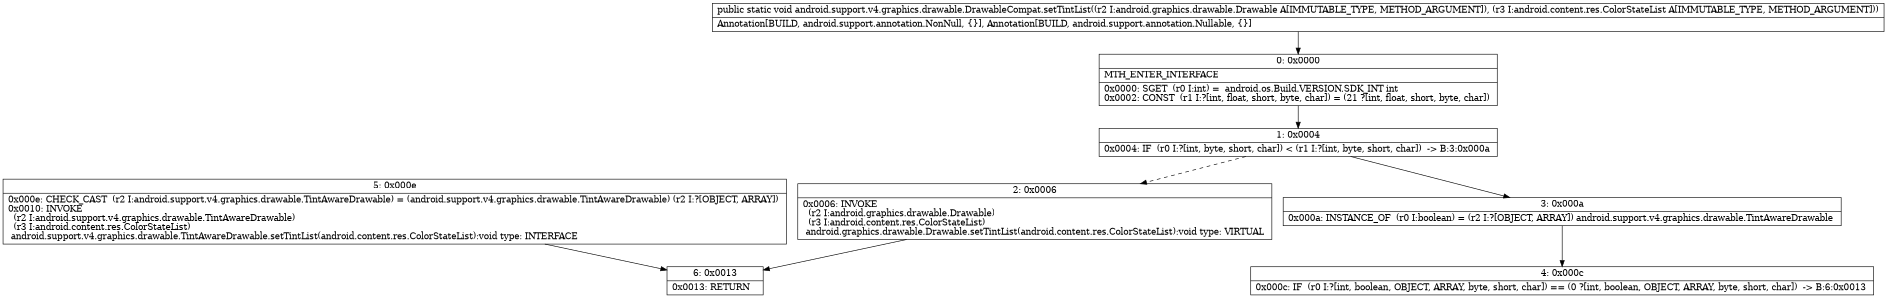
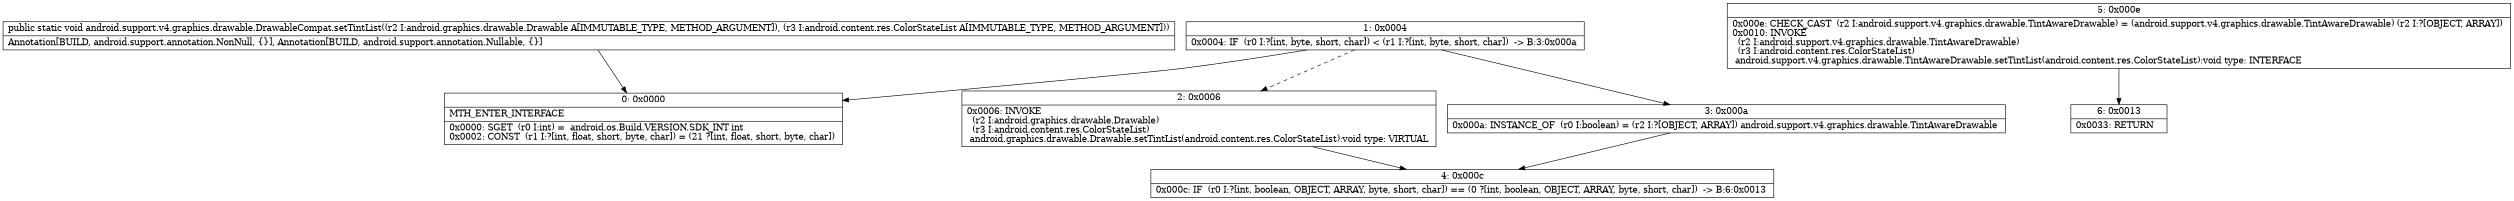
edge "0: 0x0000" -> "1: 0x0004": reversed
edge "2: 0x0006" -> "6: 0x0013": now "2: 0x0006" -> "4: 0x000c"
node "6: 0x0013": text "0x0013: RETURN" -> "0x0033: RETURN"
